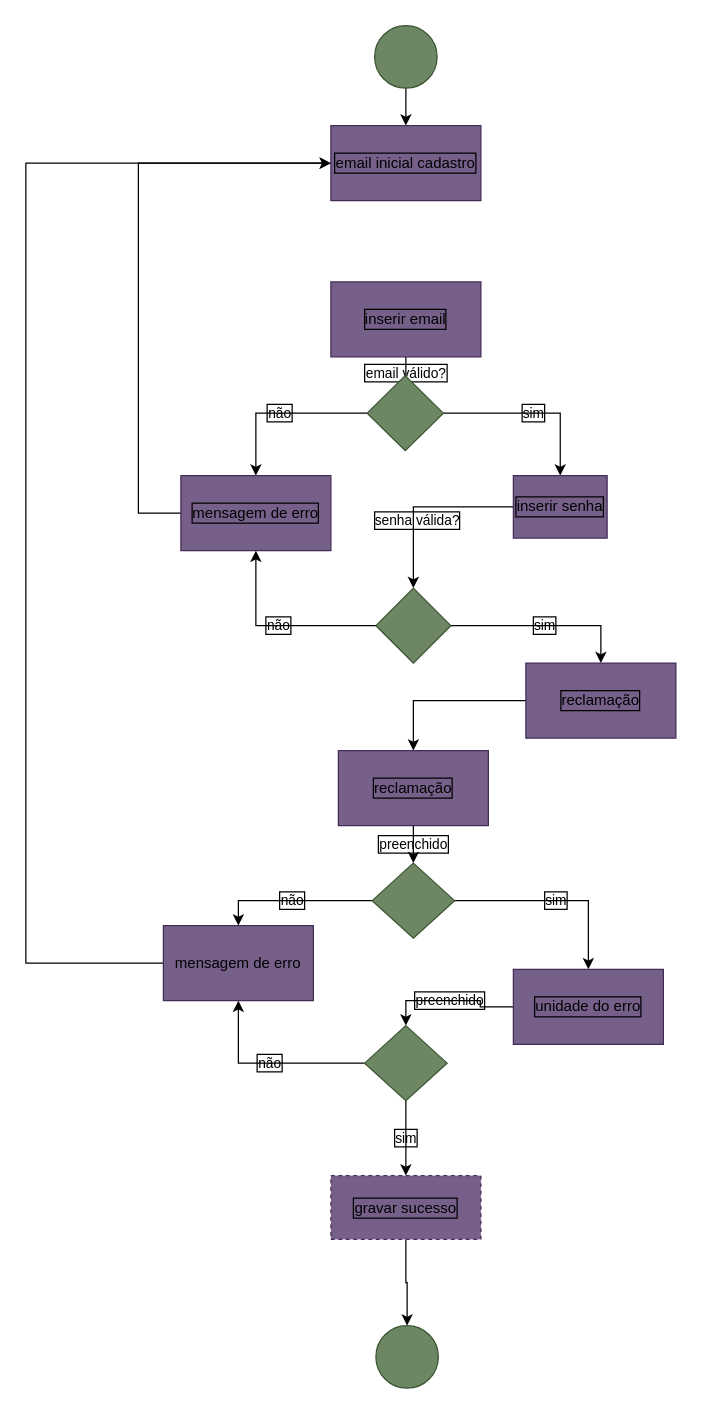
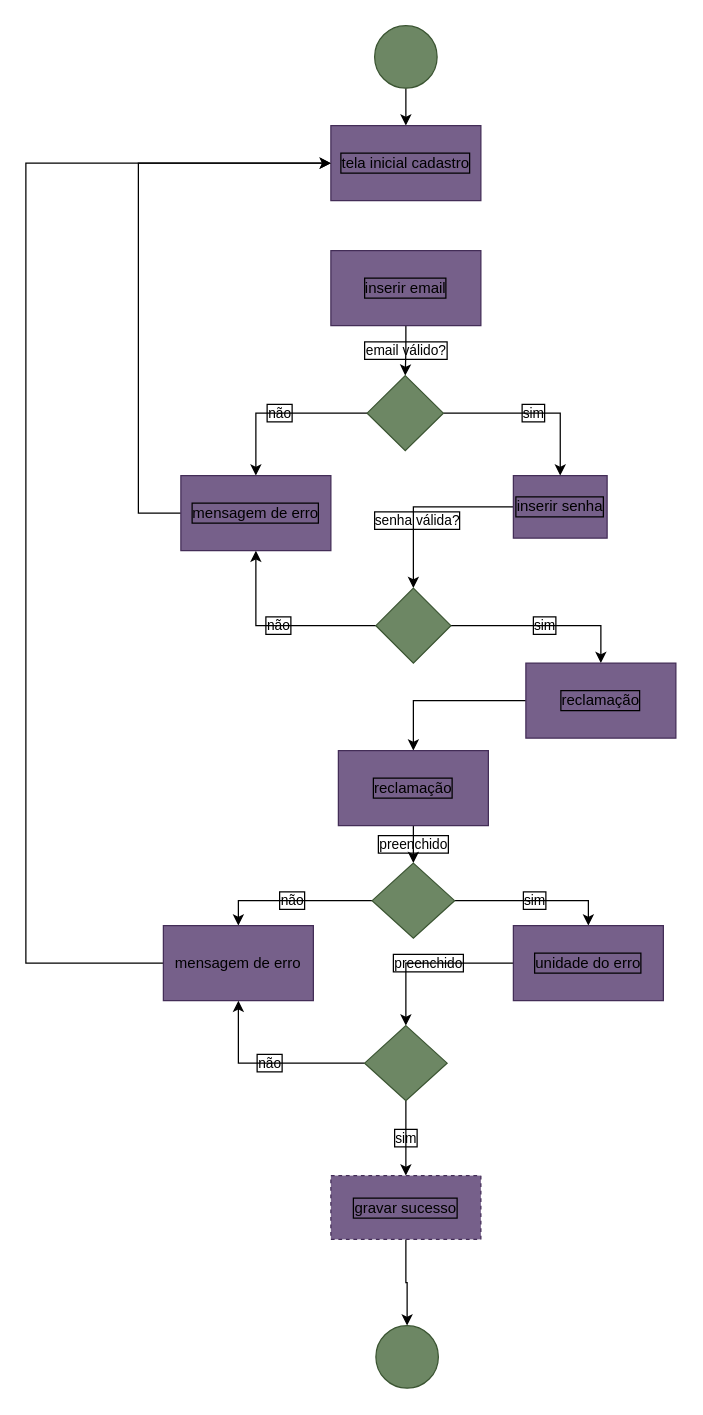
node "email inicial cadastro": label "email inicial cadastro" -> "tela inicial cadastro"
node "inserir email": moved (406, 319) -> (406, 288)
node "unidade do erro": moved (588, 1007) -> (588, 963)
